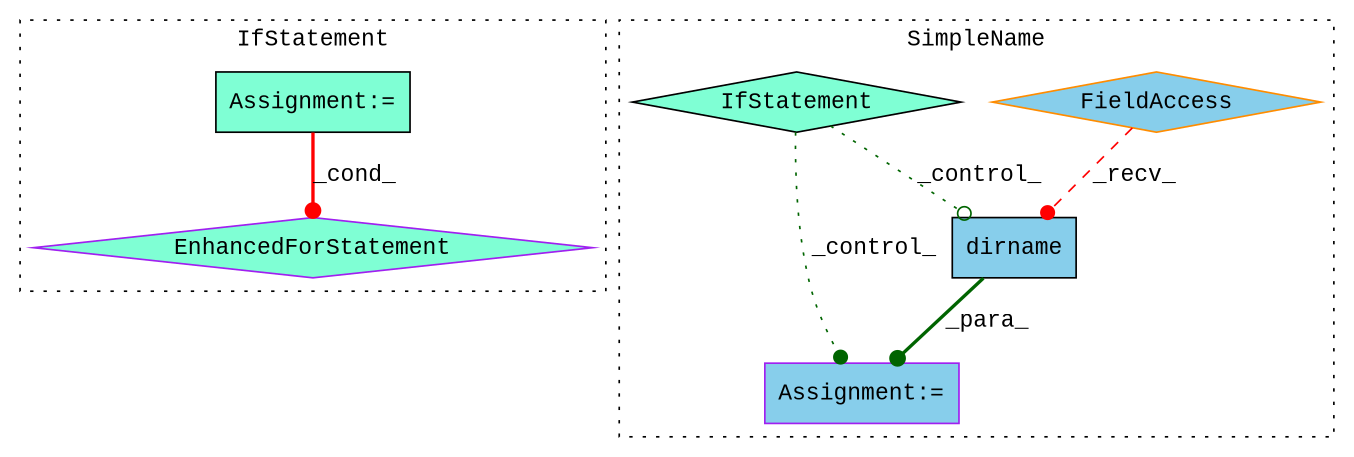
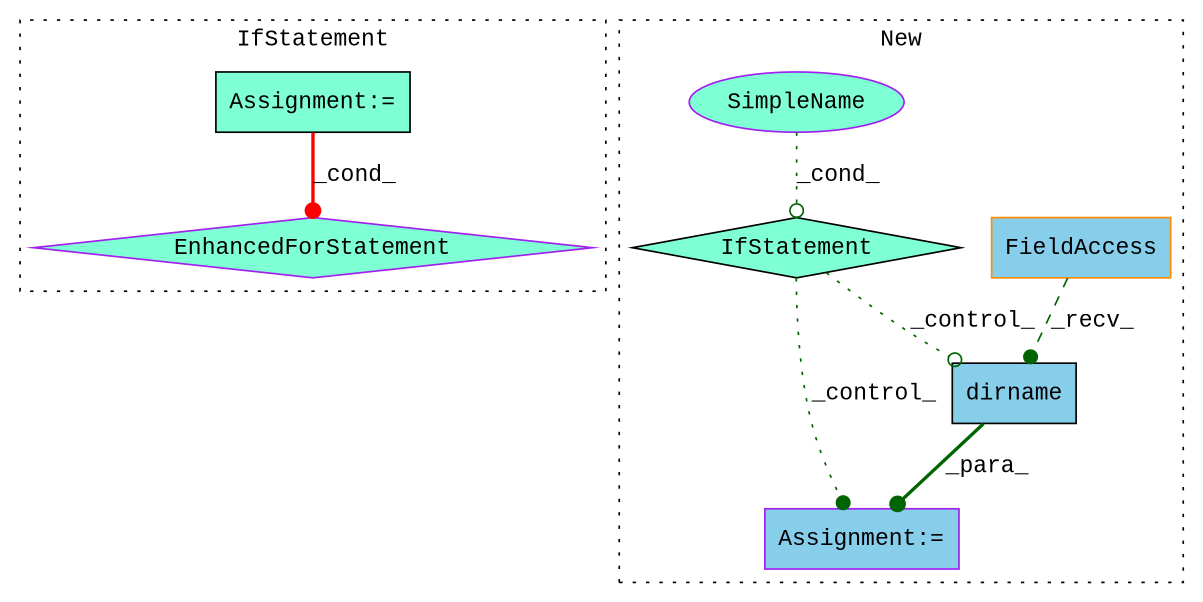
cluster "SimpleName": label "SimpleName" -> "New"
node "SimpleName": added
node "FieldAccess": shape diamond -> box
edge "FieldAccess" -> "dirname": color red -> darkgreen
